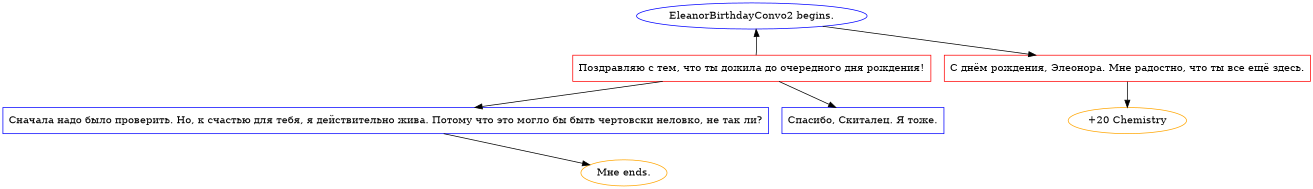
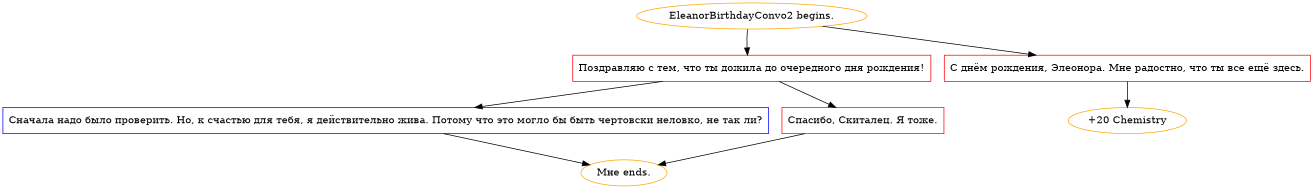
node "EleanorBirthdayConvo2 begins.": color blue -> orange
edge "Поздравляю с тем, что ты дожила до очередного дня рождения!" -> "EleanorBirthdayConvo2 begins.": reversed
node "Спасибо, Скиталец. Я тоже.": color blue -> red
edge "Спасибо, Скиталец. Я тоже." -> "Мне ends.": added
